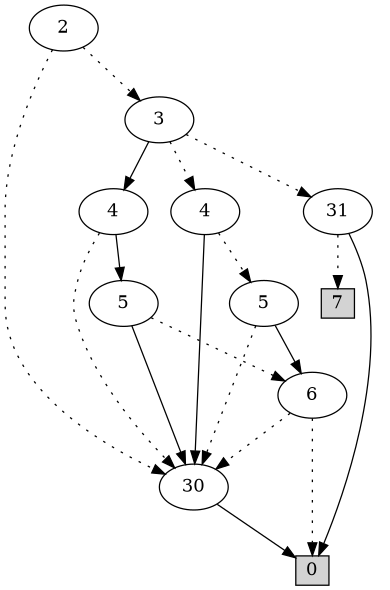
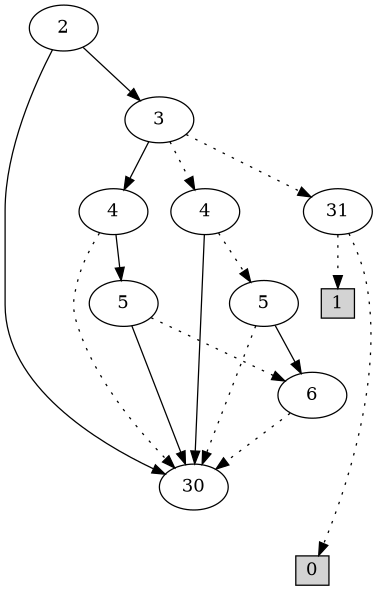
edge "2" -> "3": style dotted -> filled
edge "2" -> "30": style dotted -> filled
node "7": label "7" -> "1"
edge "31" -> "0": style filled -> dotted
edge "6" -> "0": removed
edge "30" -> "0": removed
